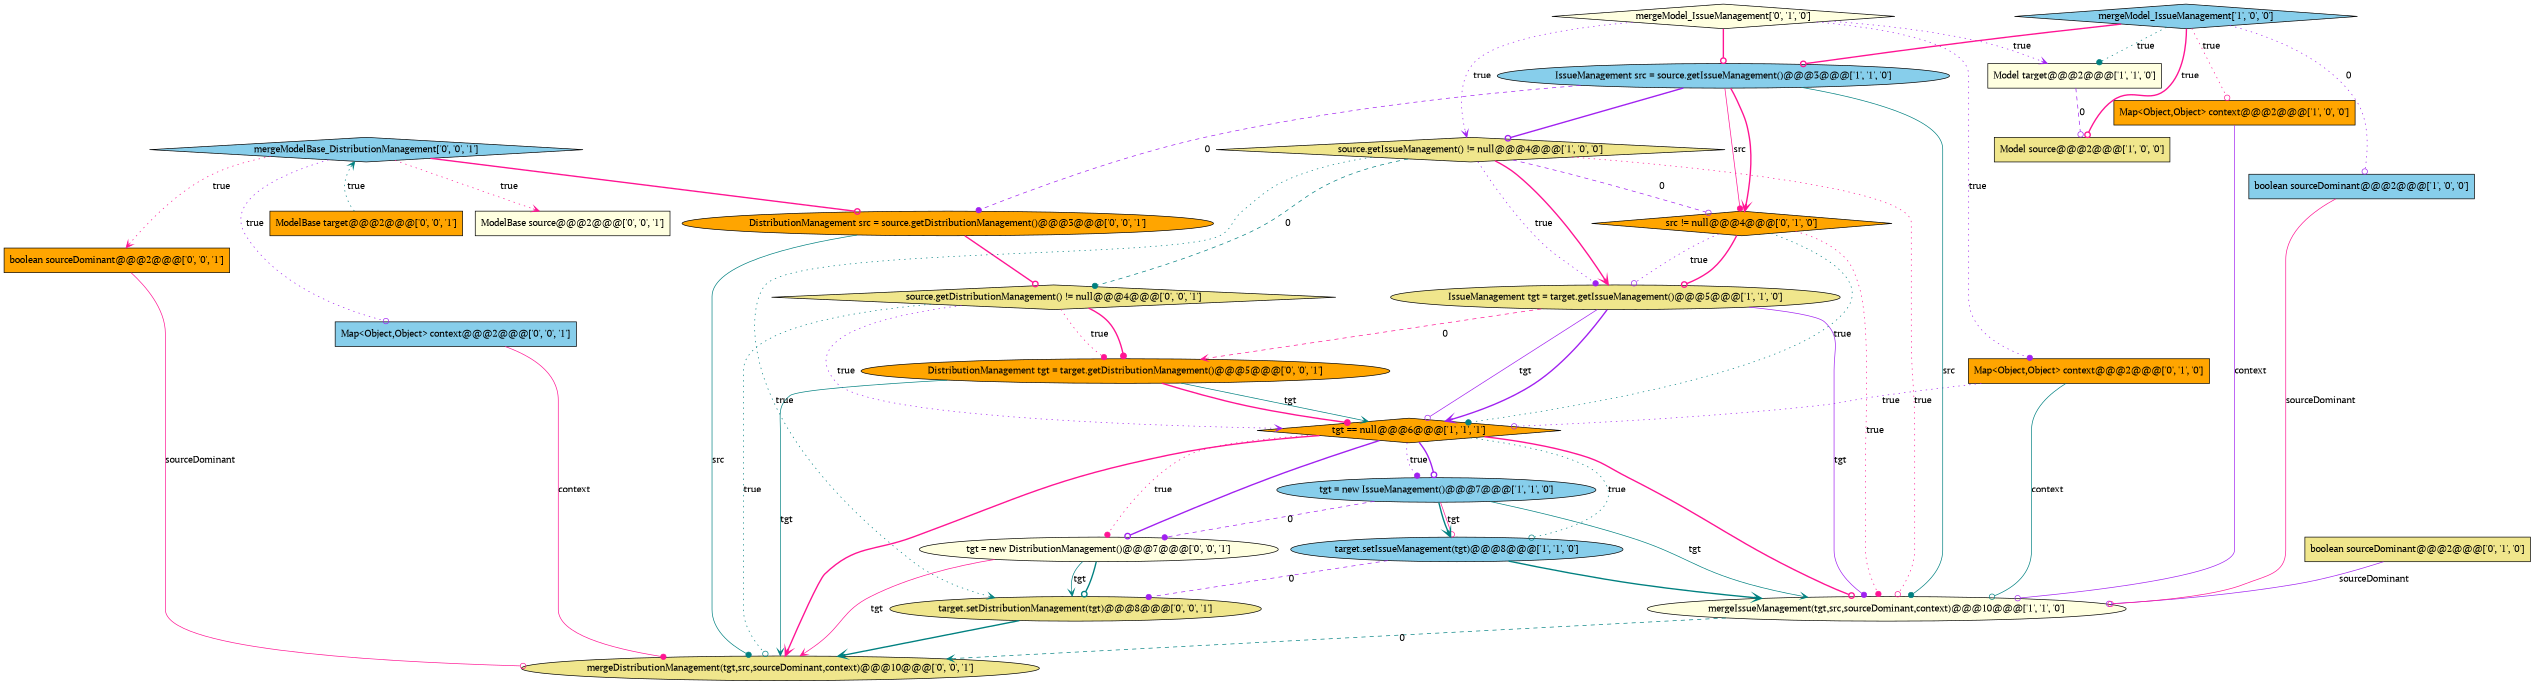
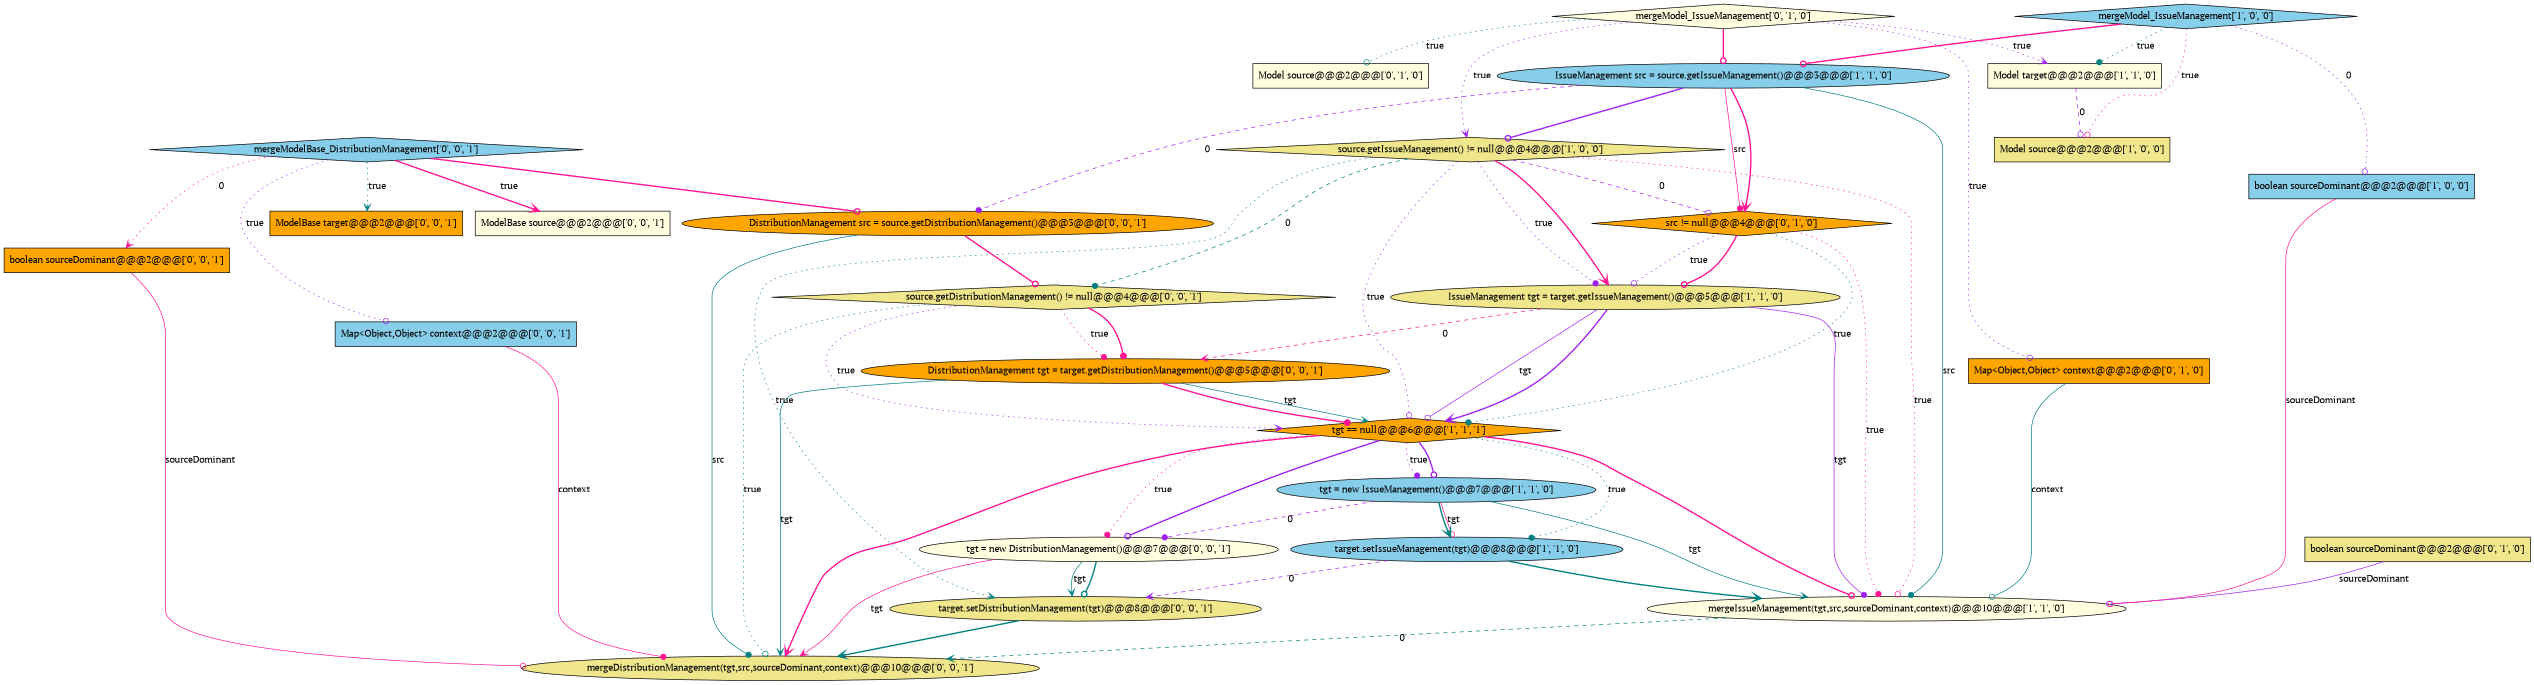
node "Model source@@@2@@@['0', '1', '0']": added
edge "mergeModel_IssueManagement['1', '0', '0']" -> "Model source@@@2@@@['1', '0', '0']": style bold -> dotted
node "Map<Object,Object> context@@@2@@@['1', '0', '0']": removed
edge "mergeModel_IssueManagement['0', '1', '0']" -> "Map<Object,Object> context@@@2@@@['0', '1', '0']": arrowhead dot -> odot
edge "mergeModelBase_DistributionManagement['0', '0', '1']" -> "ModelBase source@@@2@@@['0', '0', '1']": style dotted -> bold
edge "mergeModelBase_DistributionManagement['0', '0', '1']" -> "boolean sourceDominant@@@2@@@['0', '0', '1']": label "true" -> "0"
edge "ModelBase target@@@2@@@['0', '0', '1']" -> "mergeModelBase_DistributionManagement['0', '0', '1']": reversed
edge "Map<Object,Object> context@@@2@@@['0', '1', '0']" -> "tgt == null@@@6@@@['1', '1', '1']": now "source.getIssueManagement() != null@@@4@@@['1', '0', '0']" -> "tgt == null@@@6@@@['1', '1', '1']"
edge "tgt == null@@@6@@@['1', '1', '1']" -> "target.setIssueManagement(tgt)@@@8@@@['1', '1', '0']": arrowhead odot -> dot
edge "target.setIssueManagement(tgt)@@@8@@@['1', '1', '0']" -> "target.setDistributionManagement(tgt)@@@8@@@['0', '0', '1']": arrowhead dot -> vee
